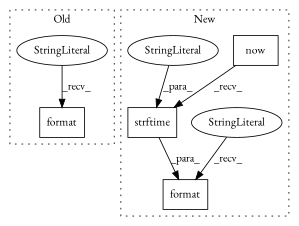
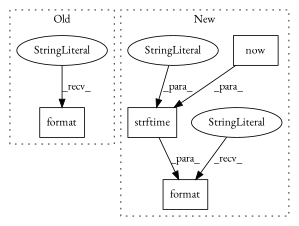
edge "now" -> "strftime": label "_recv_" -> "_para_"
